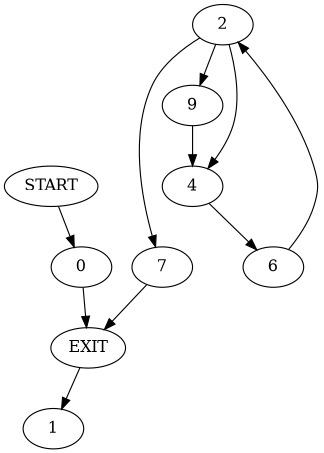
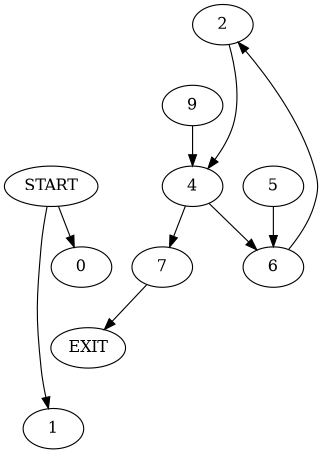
edge "2" -> "9": removed
edge "2" -> "7": now "4" -> "7"
node "5": added
edge "0" -> "EXIT": removed
edge "EXIT" -> "1": now "START" -> "1"
